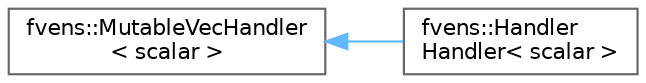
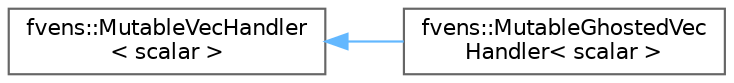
node "fvens::Handler Handler< scalar >": label "fvens::Handler Handler< scalar >" -> "fvens::MutableGhostedVec Handler< scalar >"
